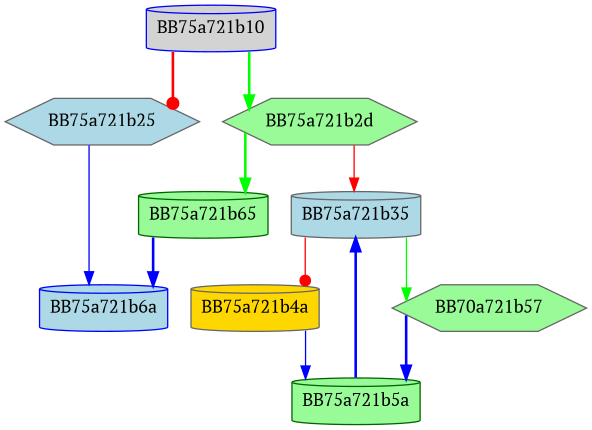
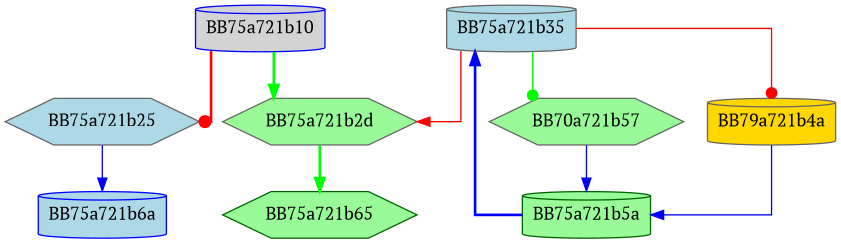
edge "BB75a721b2d" -> "BB75a721b35": reversed
node "BB75a721b65": shape cylinder -> hexagon
edge "BB75a721b65" -> "BB75a721b6a": removed
edge "BB75a721b35" -> "BB70a721b57": arrowhead normal -> dot
node "BB75a721b4a": label "BB75a721b4a" -> "BB79a721b4a"
edge "BB70a721b57" -> "BB75a721b5a": style bold -> solid
